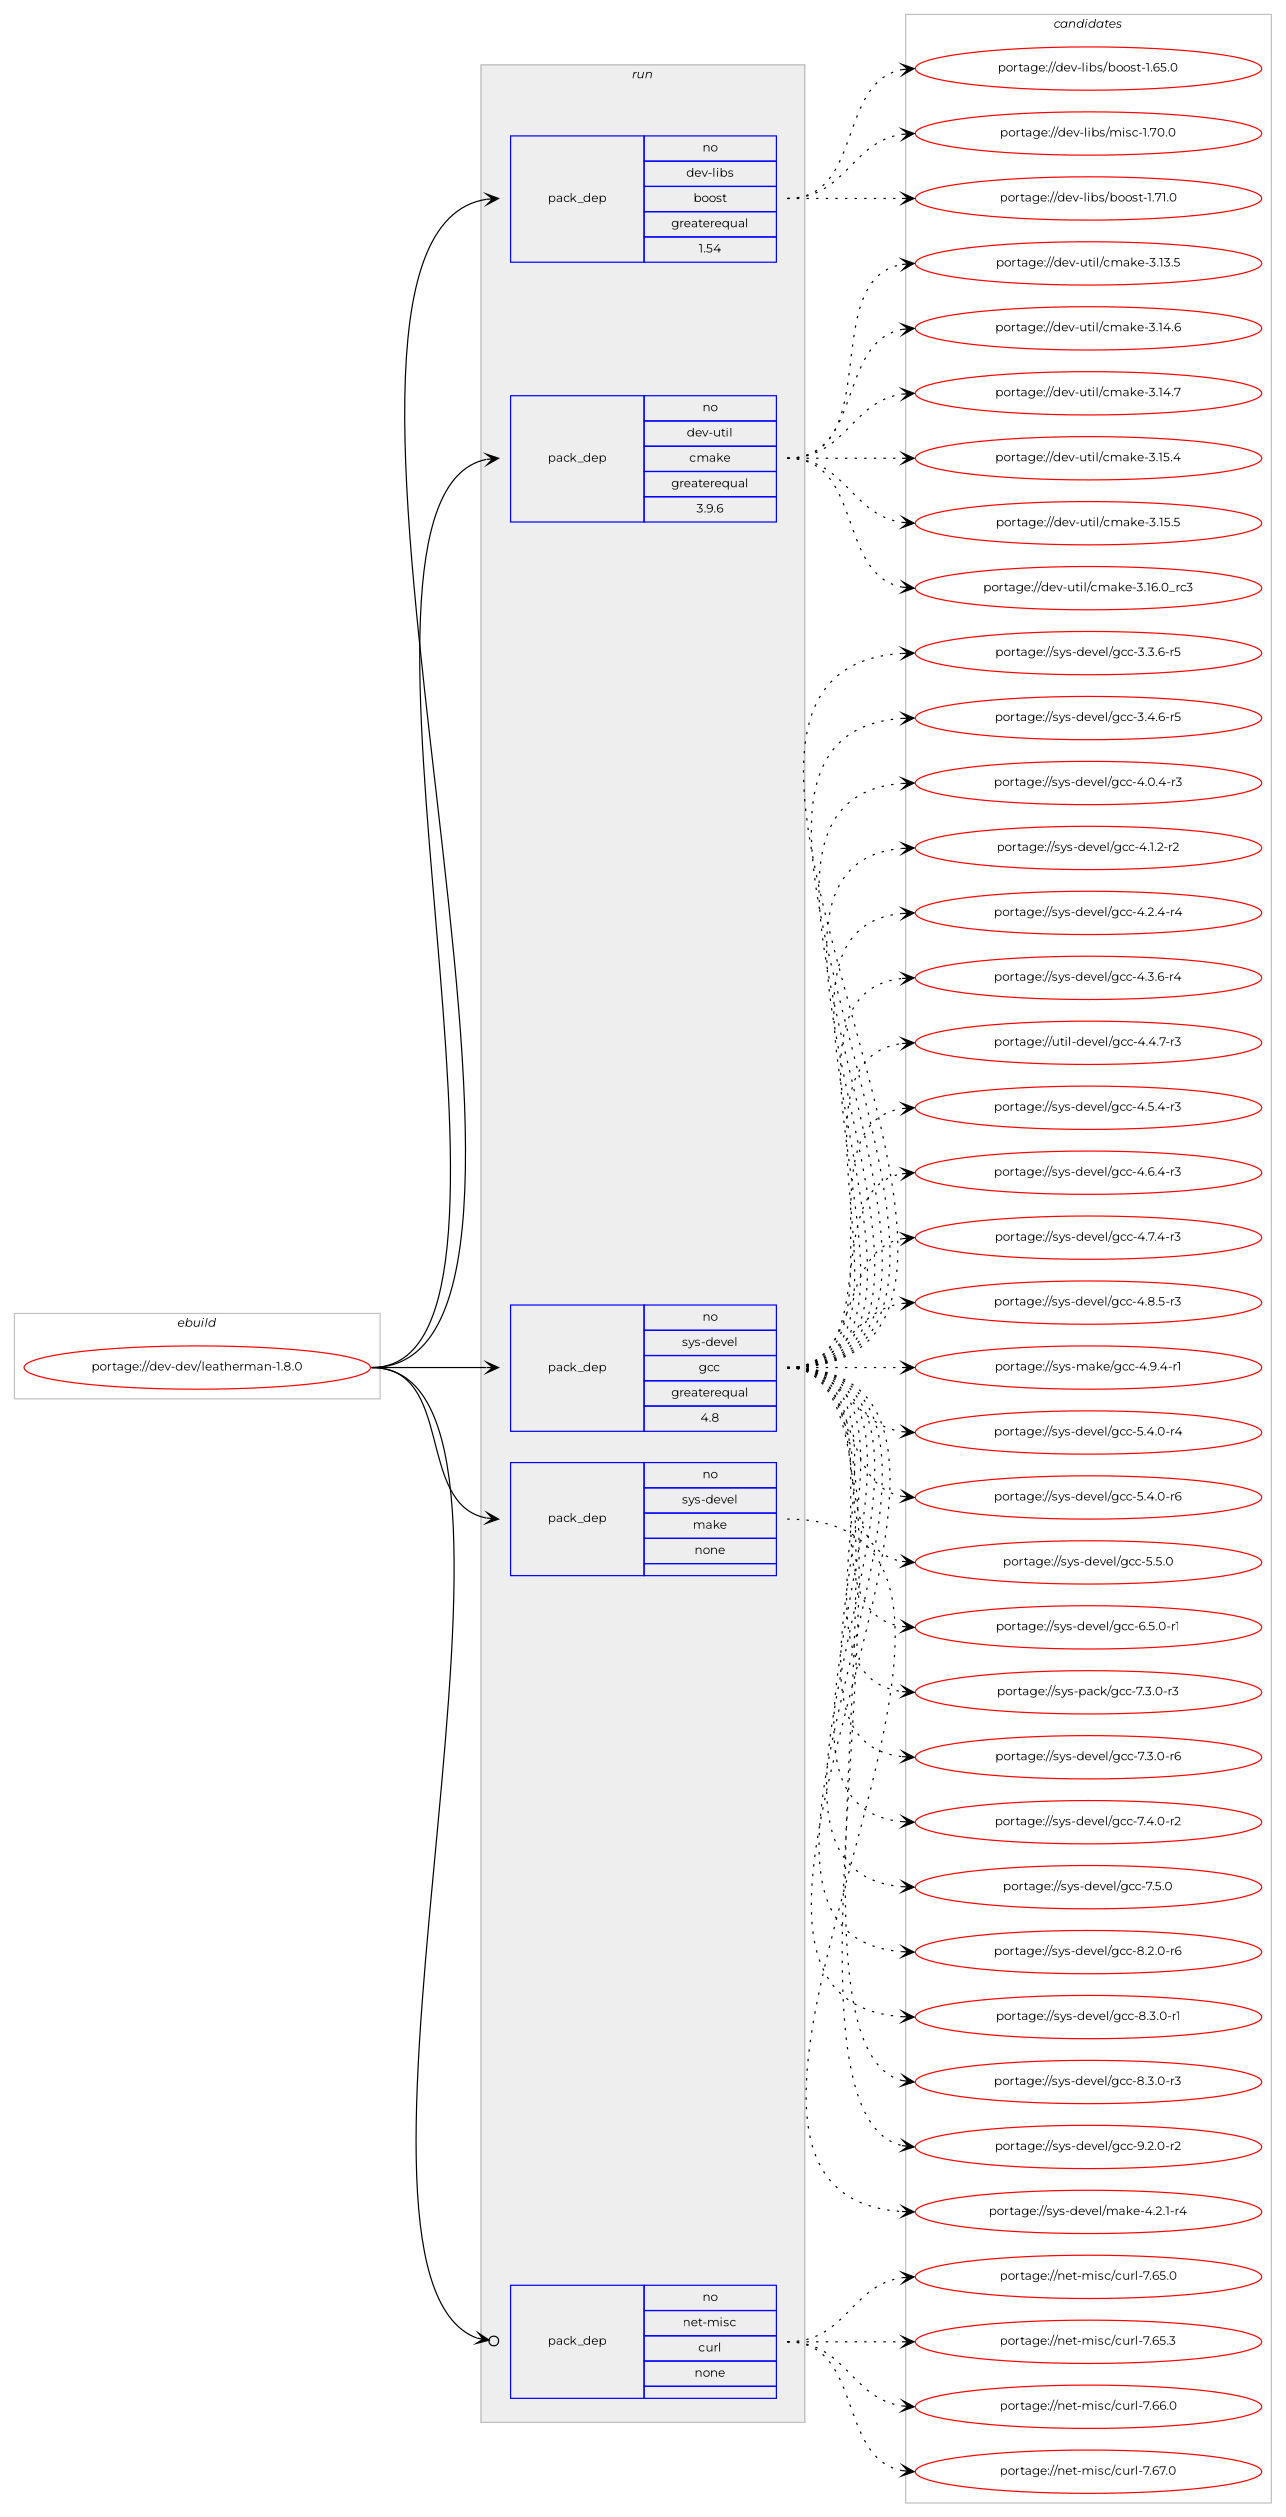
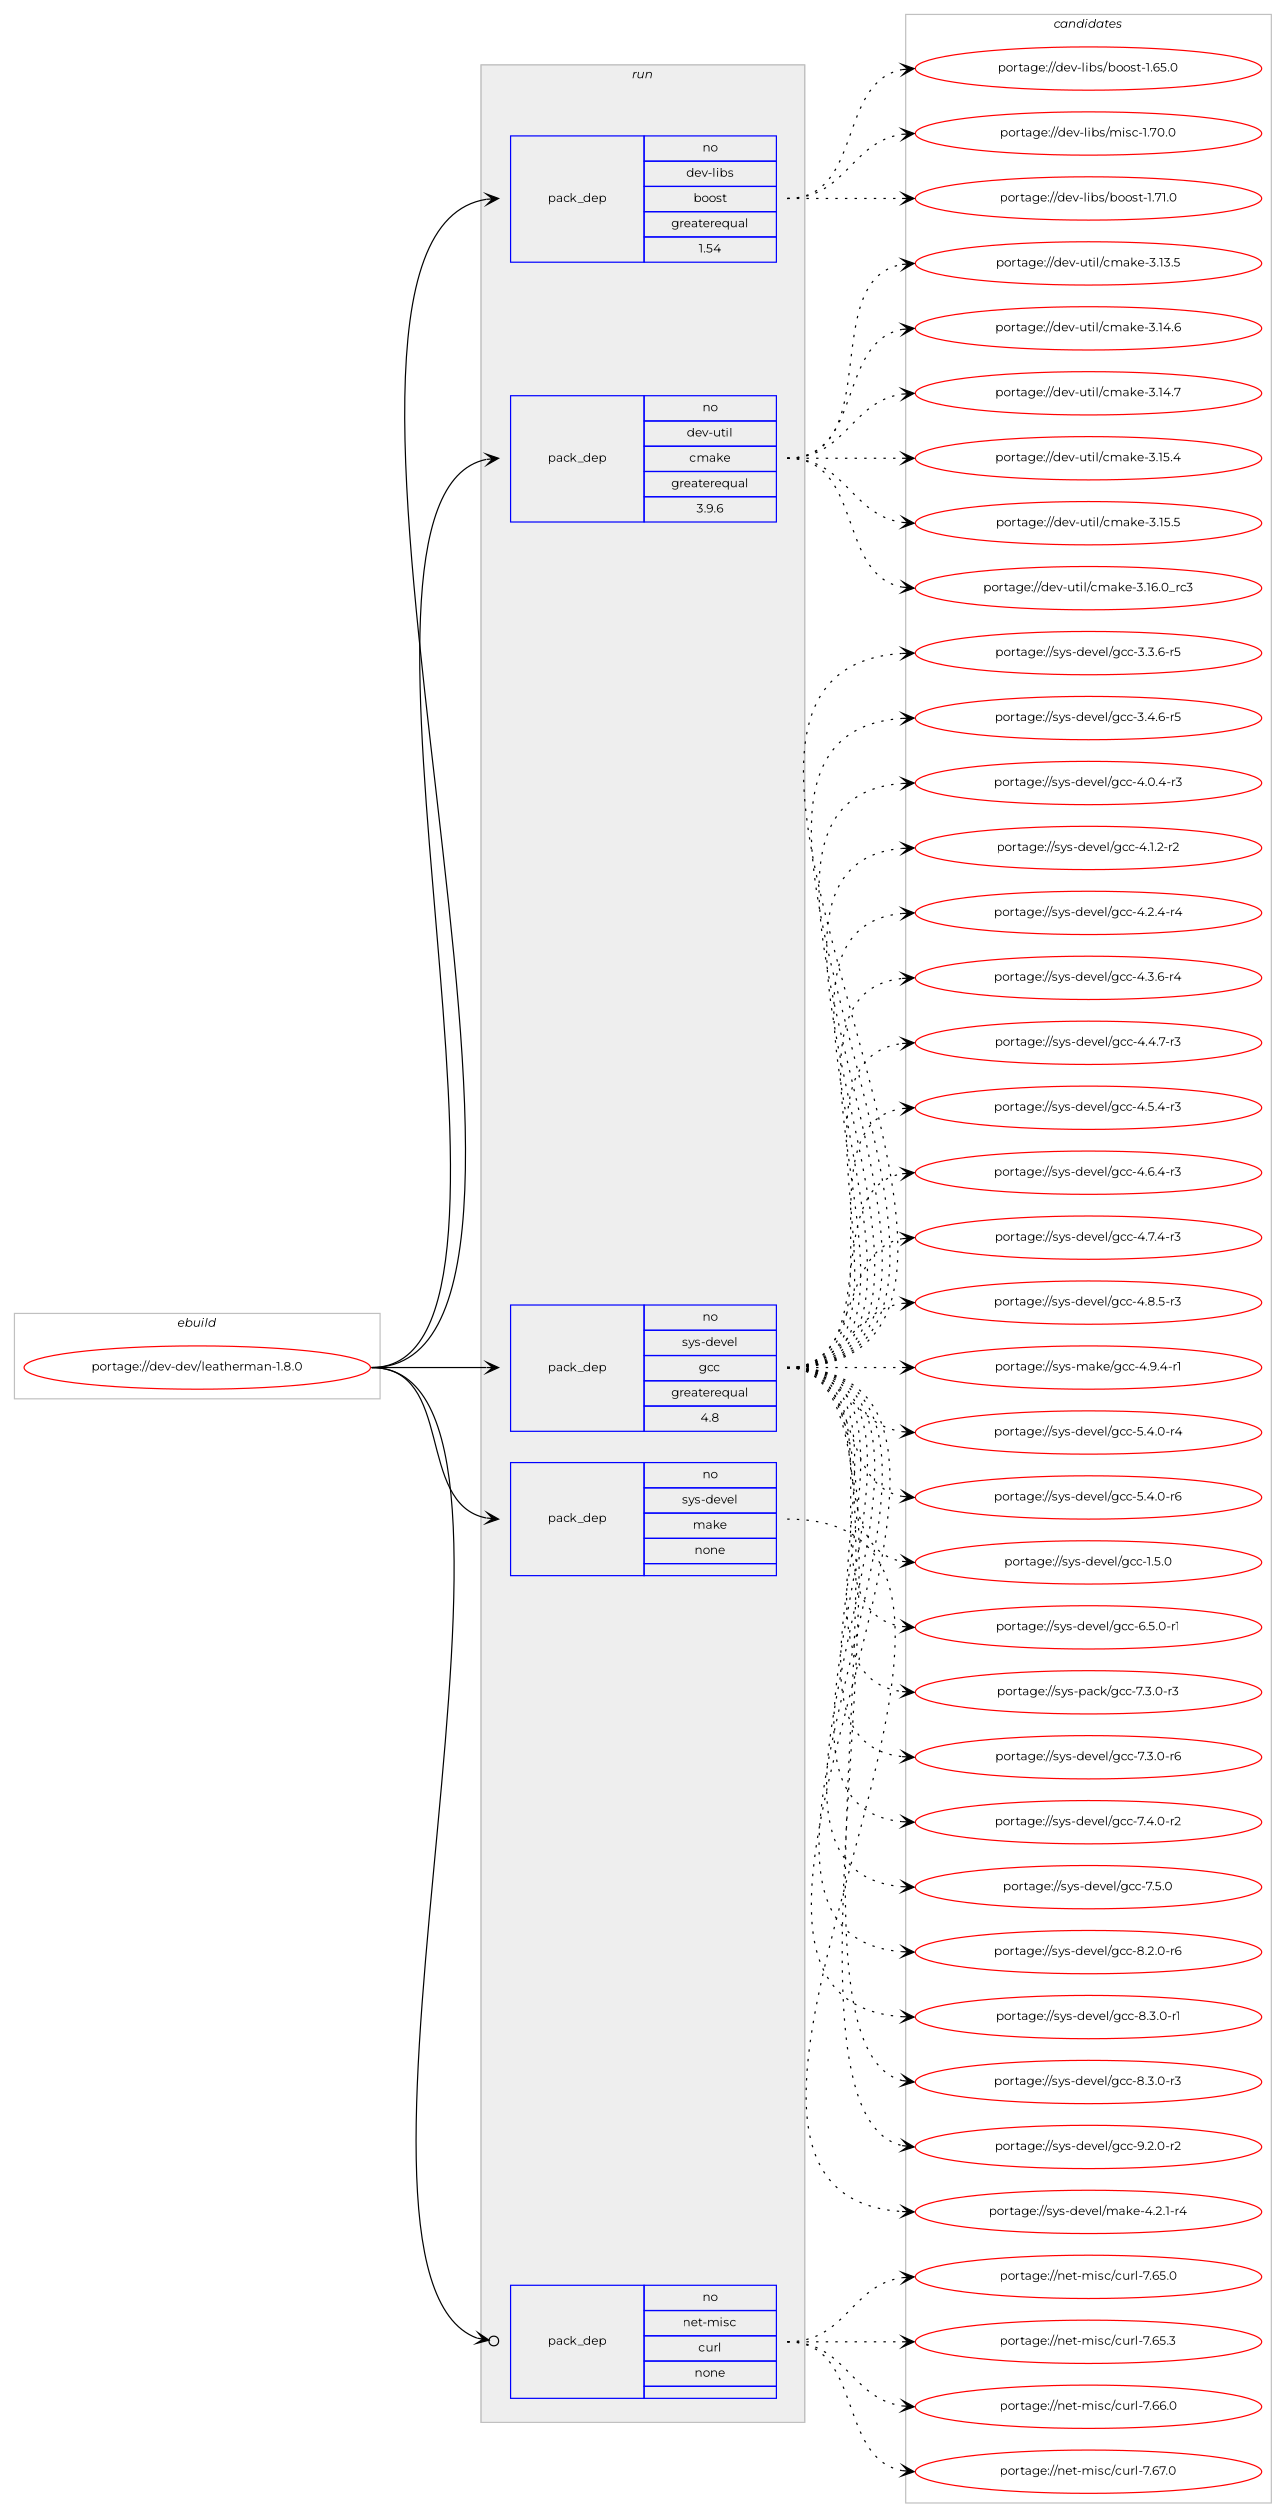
node "portage://util-devel/gcc-4.4.7-r3": label "portage://util-devel/gcc-4.4.7-r3" -> "portage://sys-devel/gcc-4.4.7-r3"
node "portage://sys-devel/gcc-5.5.0": label "portage://sys-devel/gcc-5.5.0" -> "portage://sys-devel/gcc-1.5.0"
